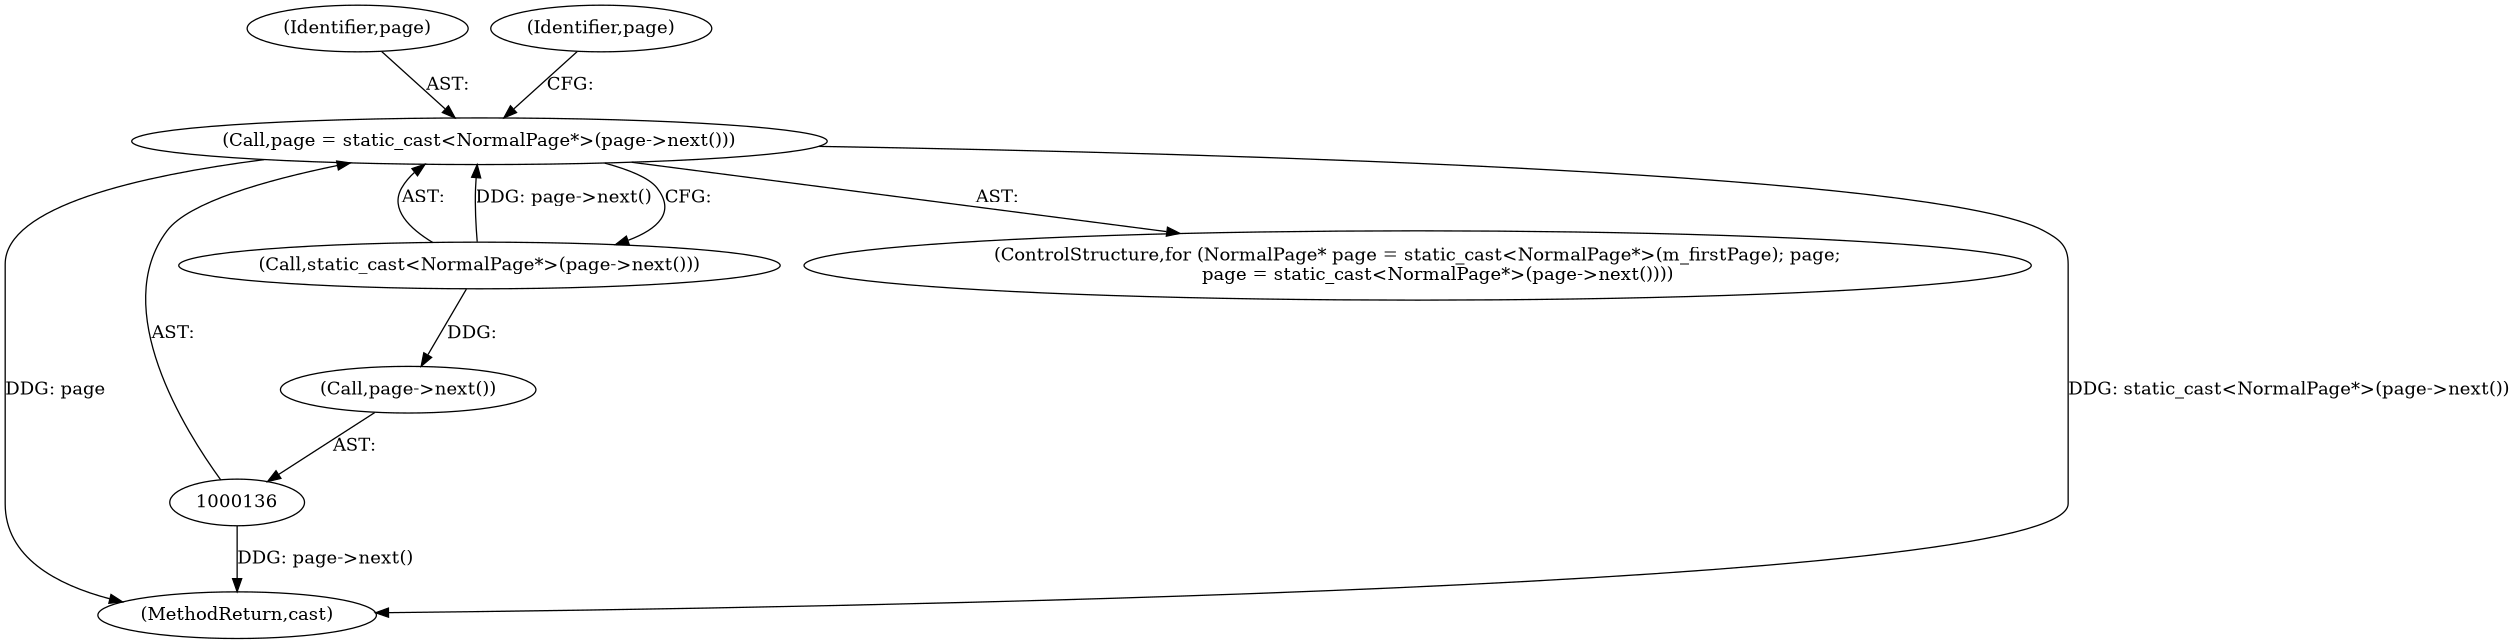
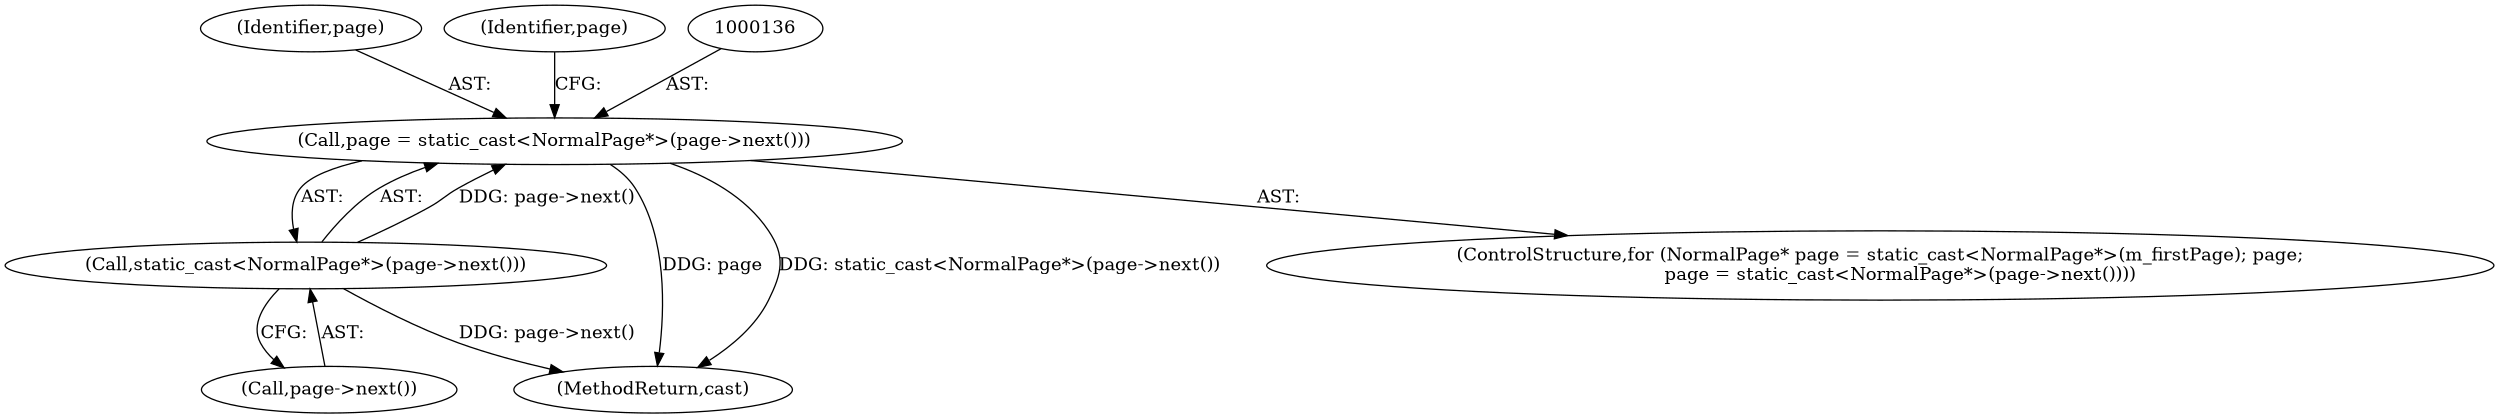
edge "(Call,page = static_cast<NormalPage*>(page->next()))" -> "(Call,static_cast<NormalPage*>(page->next()))": label "CFG: " -> "AST: "
edge "(Call,static_cast<NormalPage*>(page->next()))" -> "(Call,page->next())": label "DDG: " -> "CFG: "
edge "(Call,page->next())" -> "1000136": now "(Call,page->next())" -> "(Call,static_cast<NormalPage*>(page->next()))"
edge "1000136" -> "(MethodReturn,cast)": now "(Call,static_cast<NormalPage*>(page->next()))" -> "(MethodReturn,cast)"
